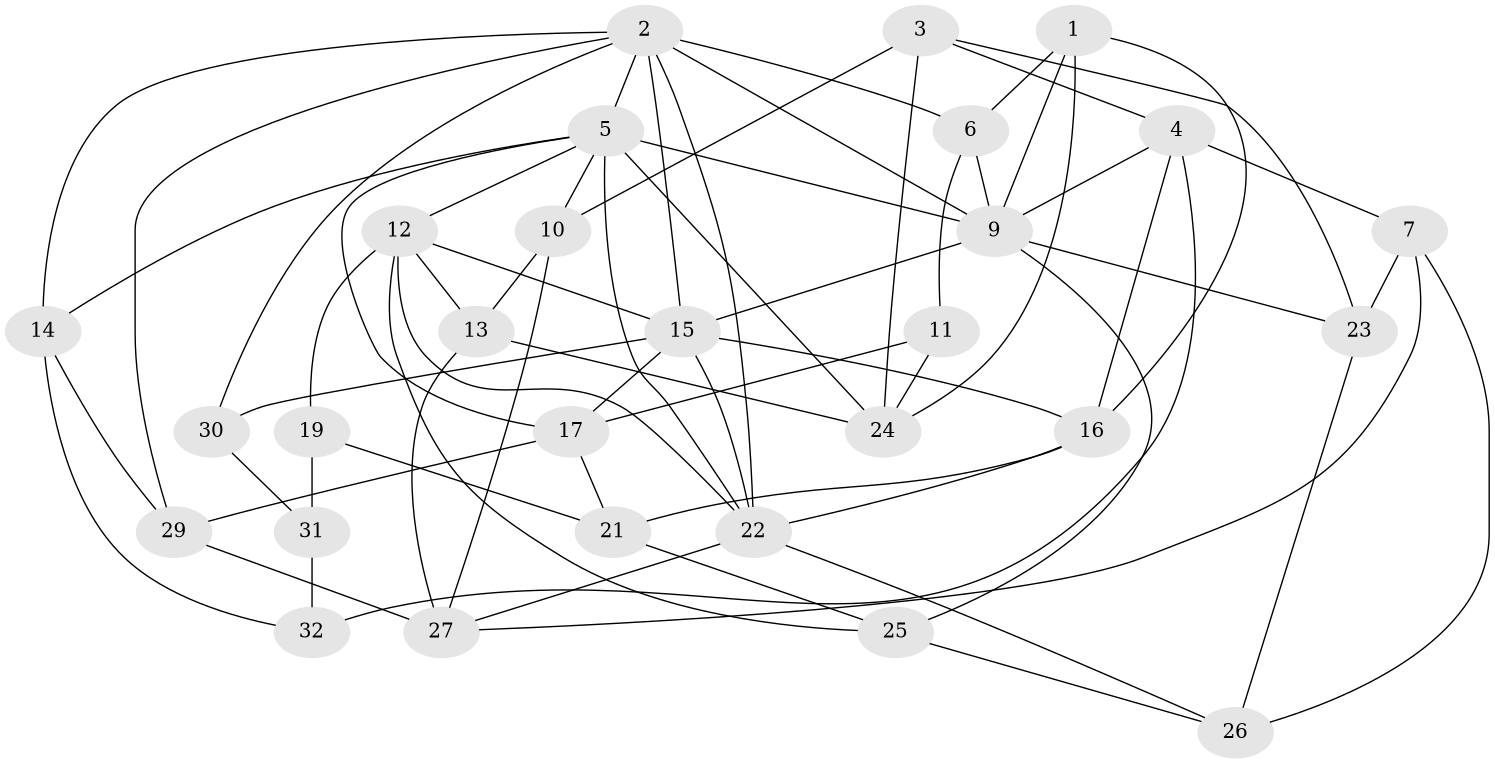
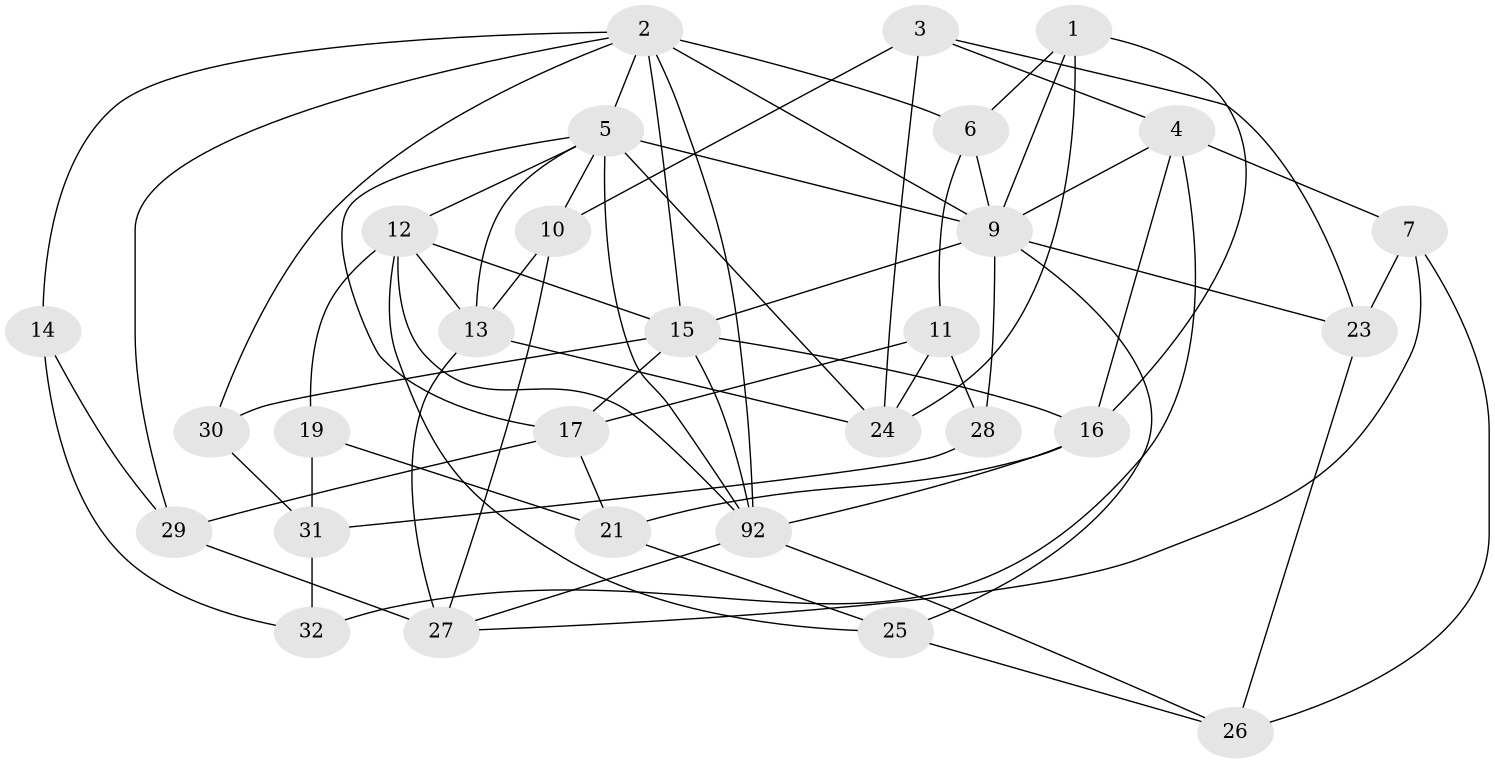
edge "5" -- "14": now "5" -- "13"
node "28": added
node "22": label "22" -> "92"
